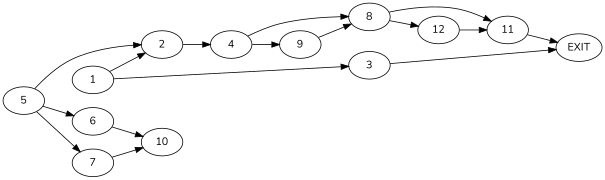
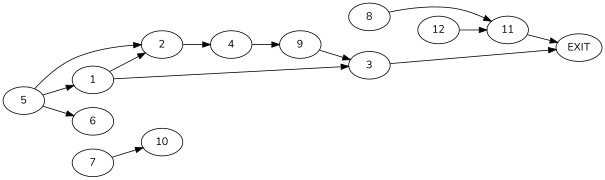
edge "4" -> "8": removed
edge "8" -> "12": removed
edge "9" -> "8": now "9" -> "3"
edge "5" -> "7": now "5" -> "1"
edge "6" -> "10": removed
